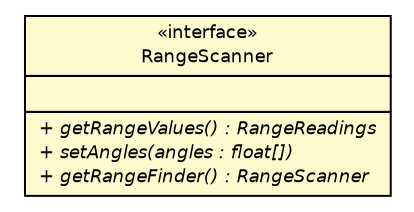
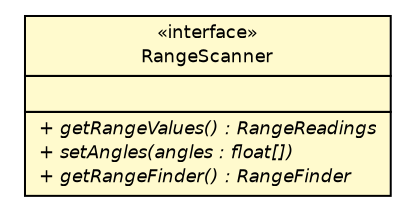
node "RangeScanner": text "+ getRangeFinder() : RangeScanner" -> "+ getRangeFinder() : RangeFinder"
